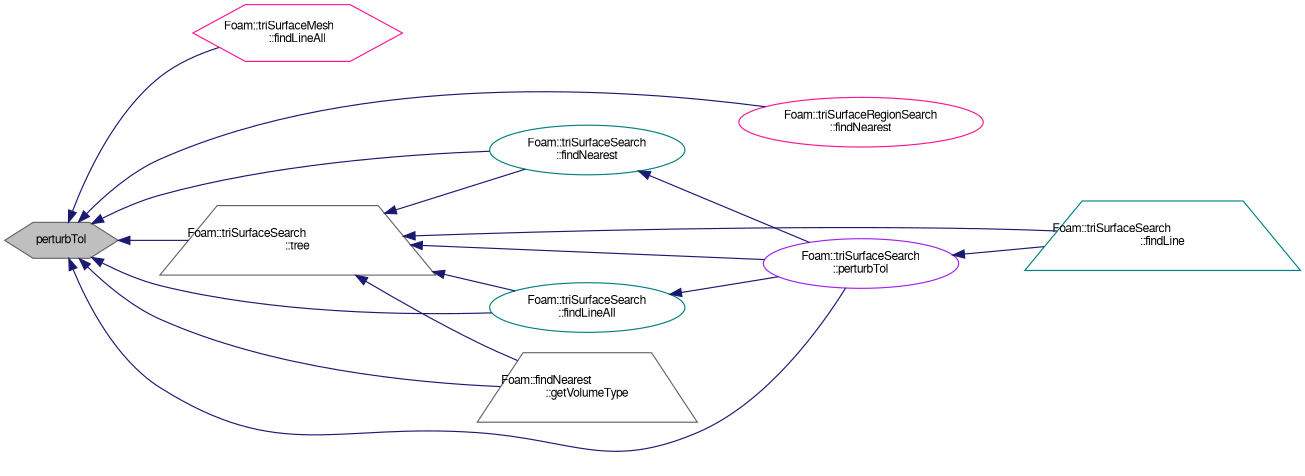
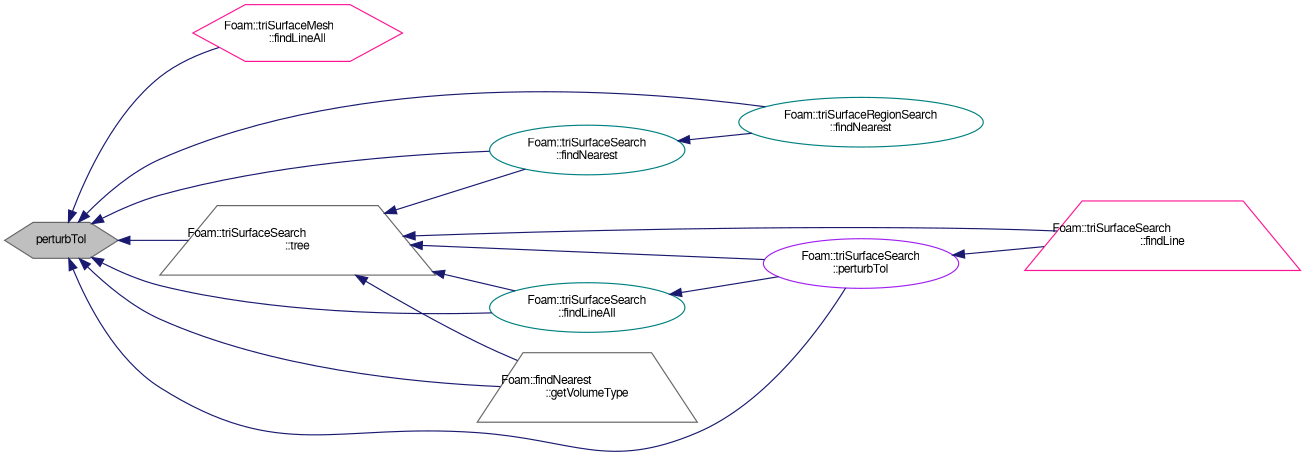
node "Foam::triSurfaceRegionSearch ::findNearest": color deeppink -> teal
edge "Foam::triSurfaceSearch ::perturbTol" -> "Foam::triSurfaceSearch ::findNearest": now "Foam::triSurfaceRegionSearch ::findNearest" -> "Foam::triSurfaceSearch ::findNearest"
node "Foam::triSurfaceSearch ::findLine": color teal -> deeppink
